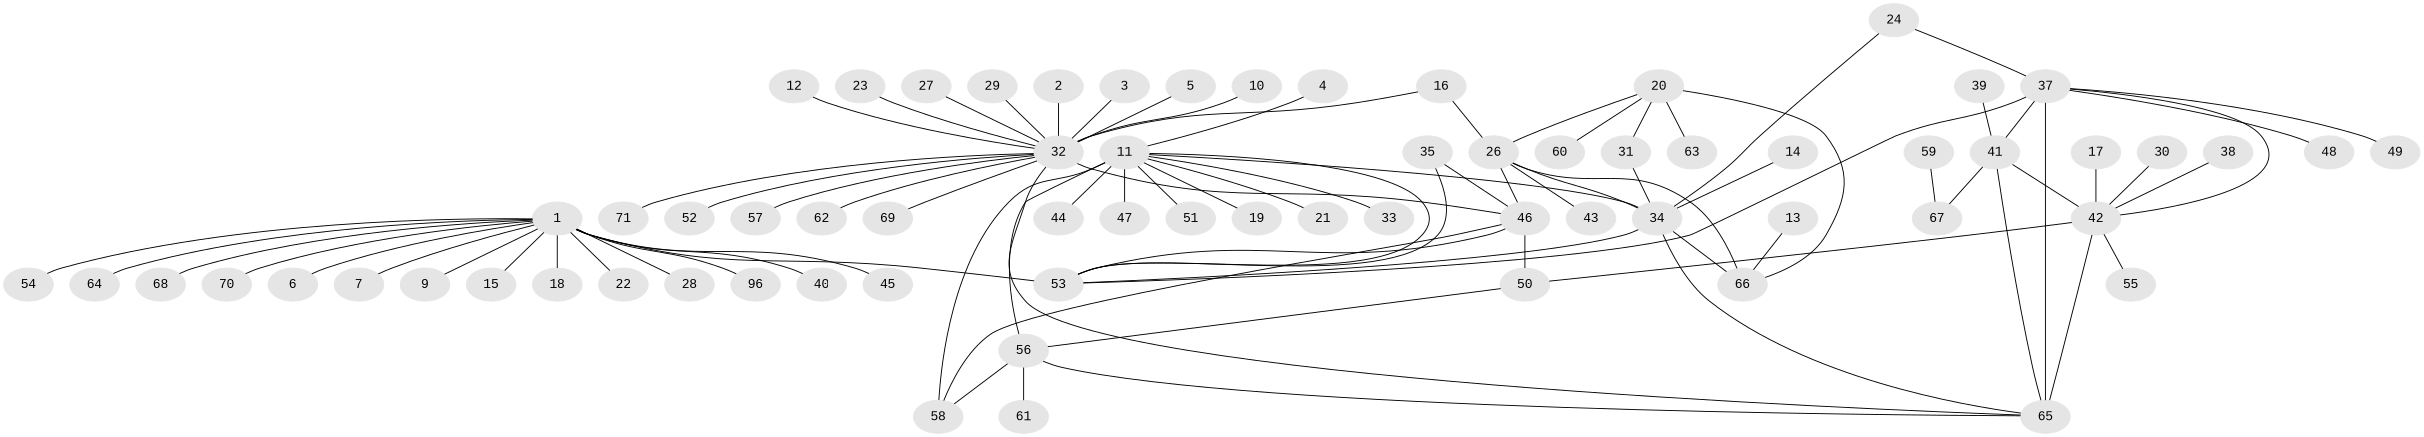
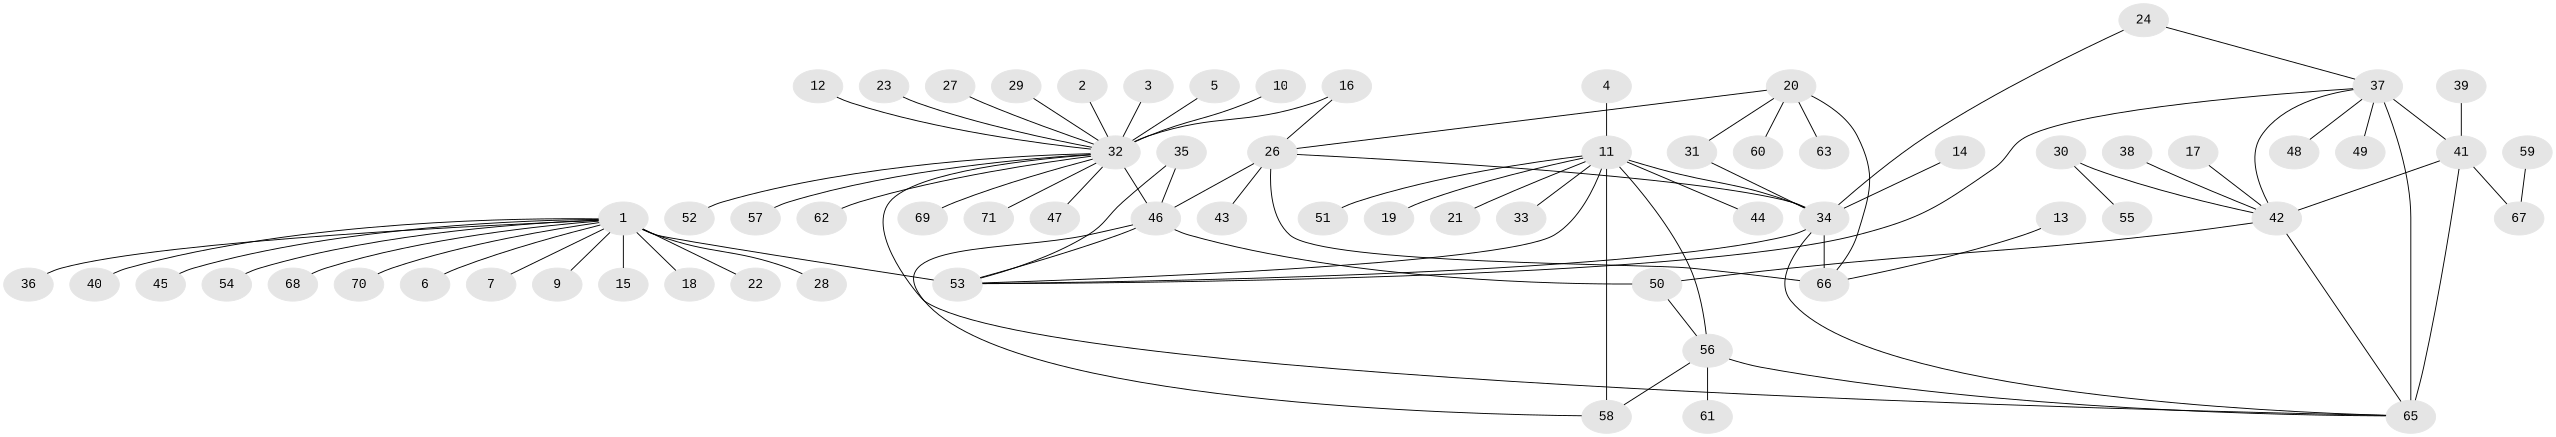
edge "11" -- "47": now "32" -- "47"
edge "42" -- "55": now "30" -- "55"
node "64": removed
node "96": label "96" -> "36"
